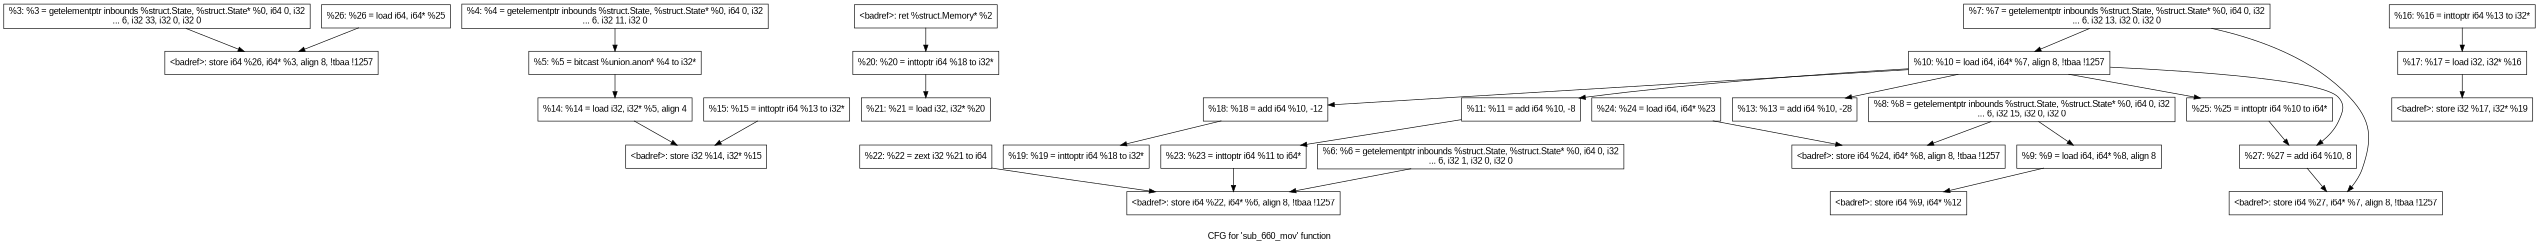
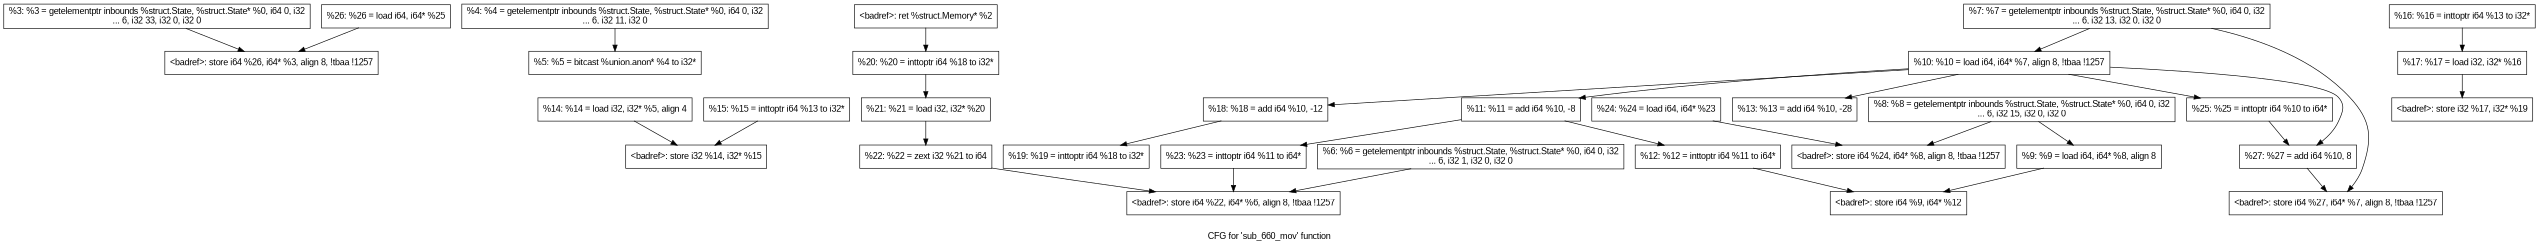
edge "%5: %5 = bitcast %union.anon* %4 to i32*" -> "%14: %14 = load i32, i32* %5, align 4": removed
edge "%21: %21 = load i32, i32* %20" -> "%22: %22 = zext i32 %21 to i64": added
node "%12: %12 = inttoptr i64 %11 to i64*": added
